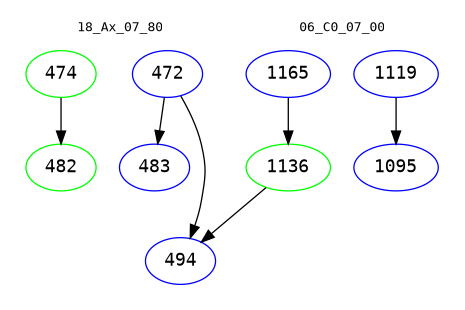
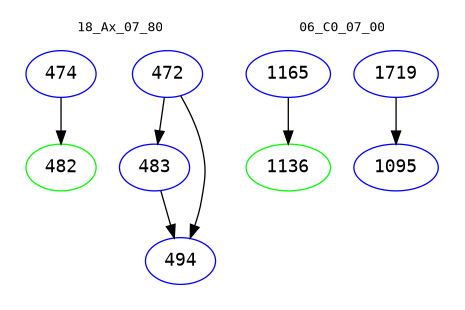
node "474": color green -> blue
node "1119": label "1119" -> "1719"
edge "1136" -> "494": now "483" -> "494"
